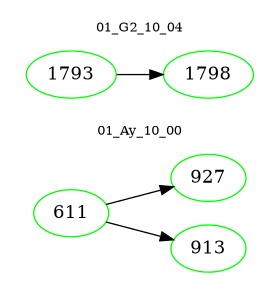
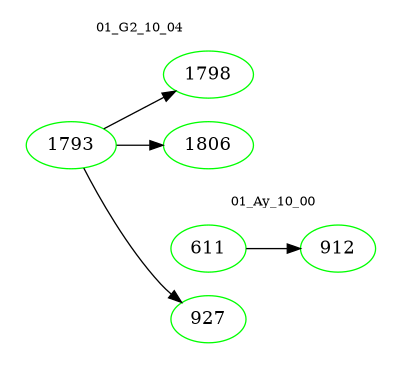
node "1806": added
edge "611" -> "927": now "1793" -> "927"
node "913": label "913" -> "912"
